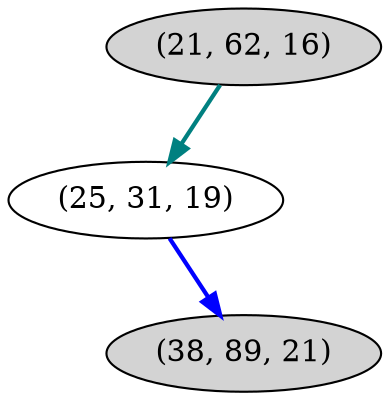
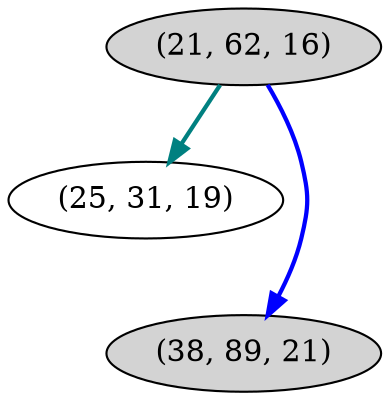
edge "(25, 31, 19)" -> "(38, 89, 21)": now "(21, 62, 16)" -> "(38, 89, 21)"
